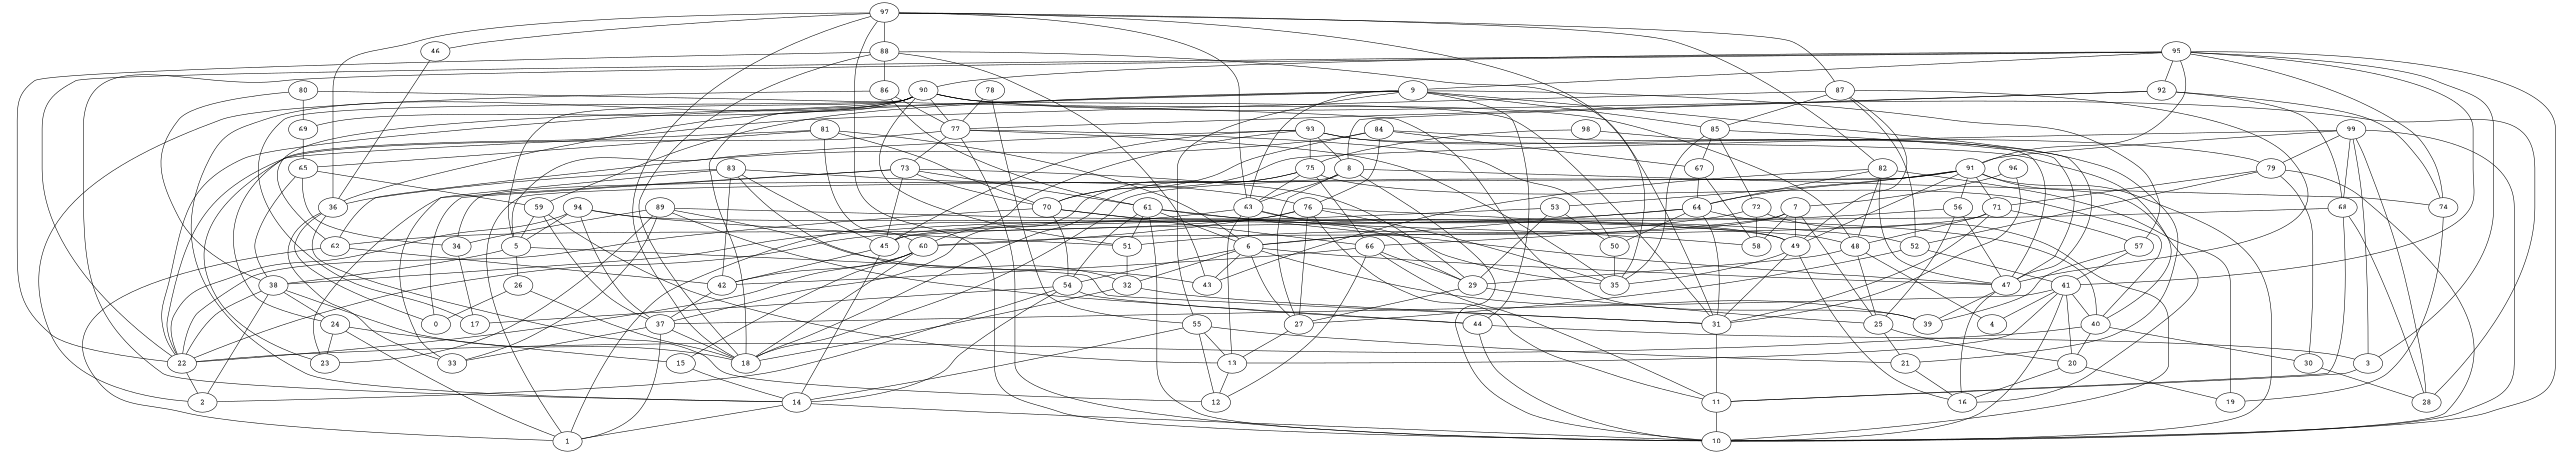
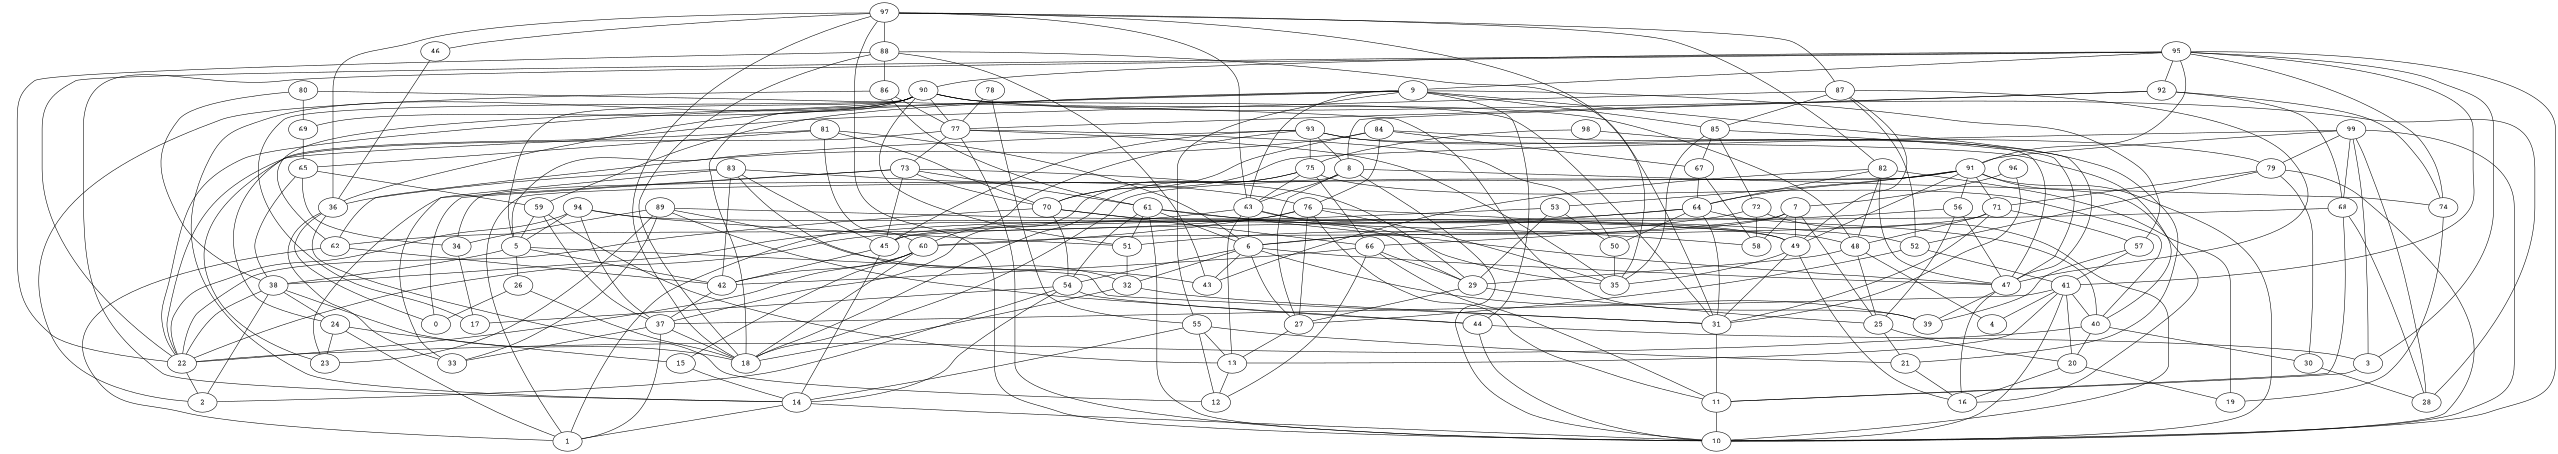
edge "5" -- "42": added
